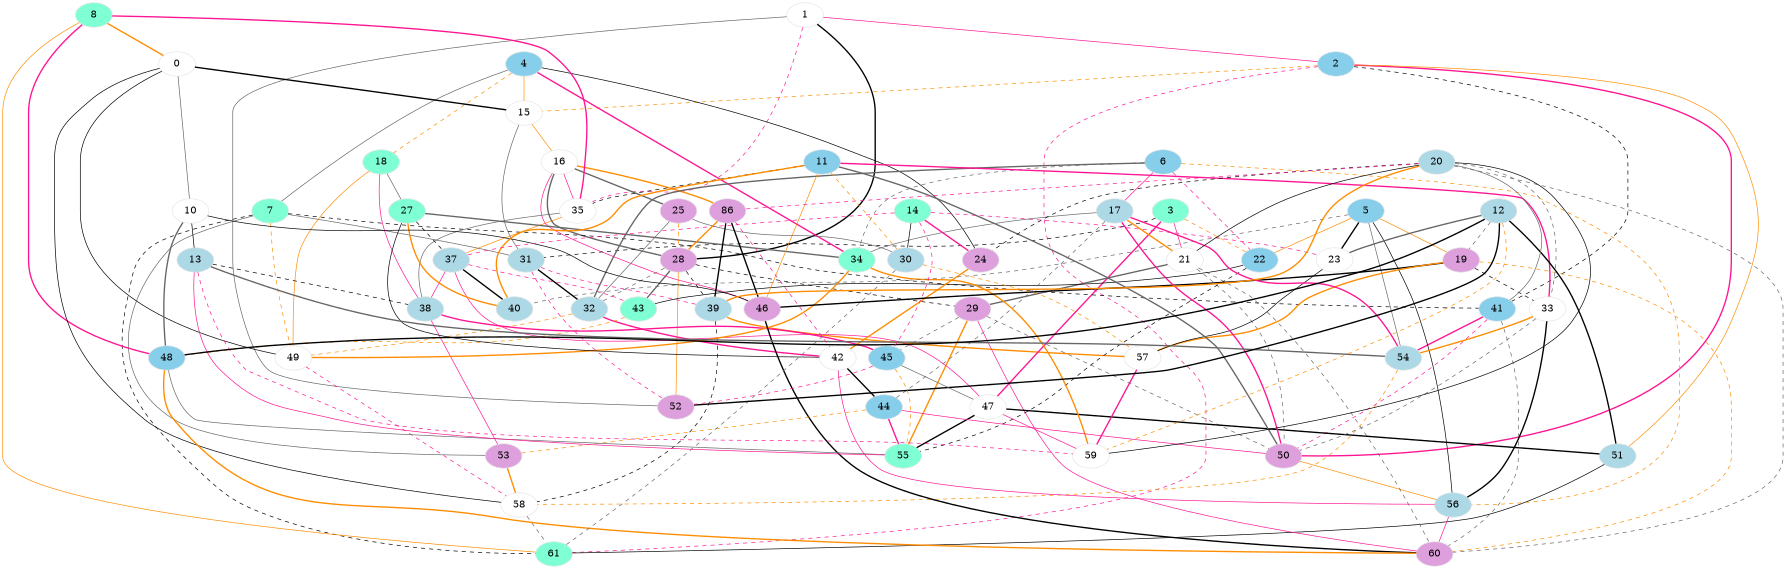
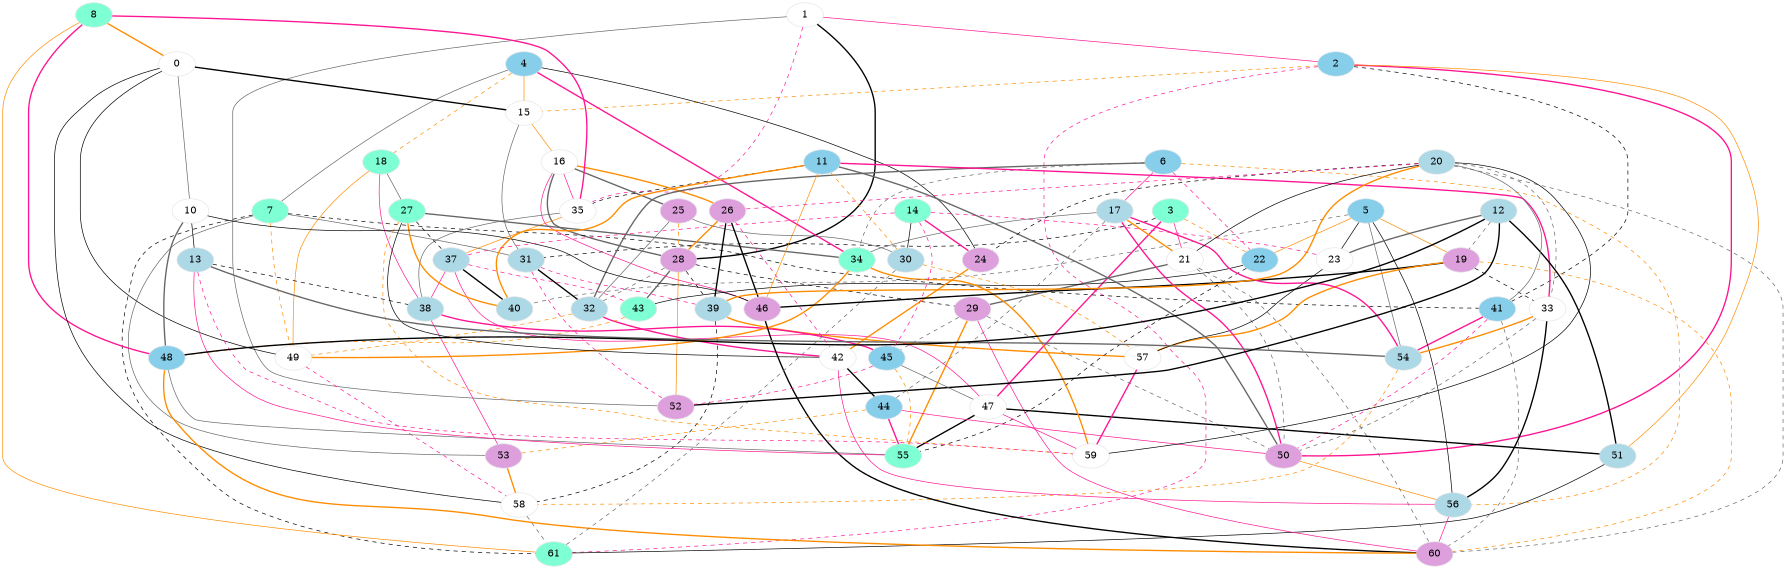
node "86": label "86" -> "26"
edge "5" -- "23": style bold -> solid
edge "12" -- "59": now "27" -- "59"
